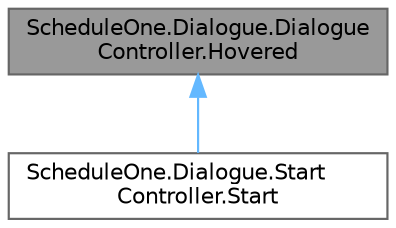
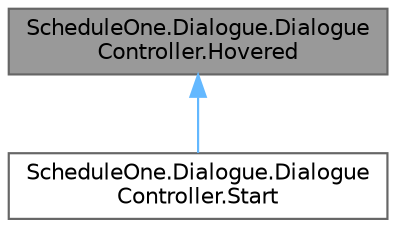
node "ScheduleOne.Dialogue.Start Controller.Start": label "ScheduleOne.Dialogue.Start Controller.Start" -> "ScheduleOne.Dialogue.Dialogue Controller.Start"
